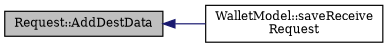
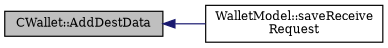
node "Request::AddDestData": label "Request::AddDestData" -> "CWallet::AddDestData"
